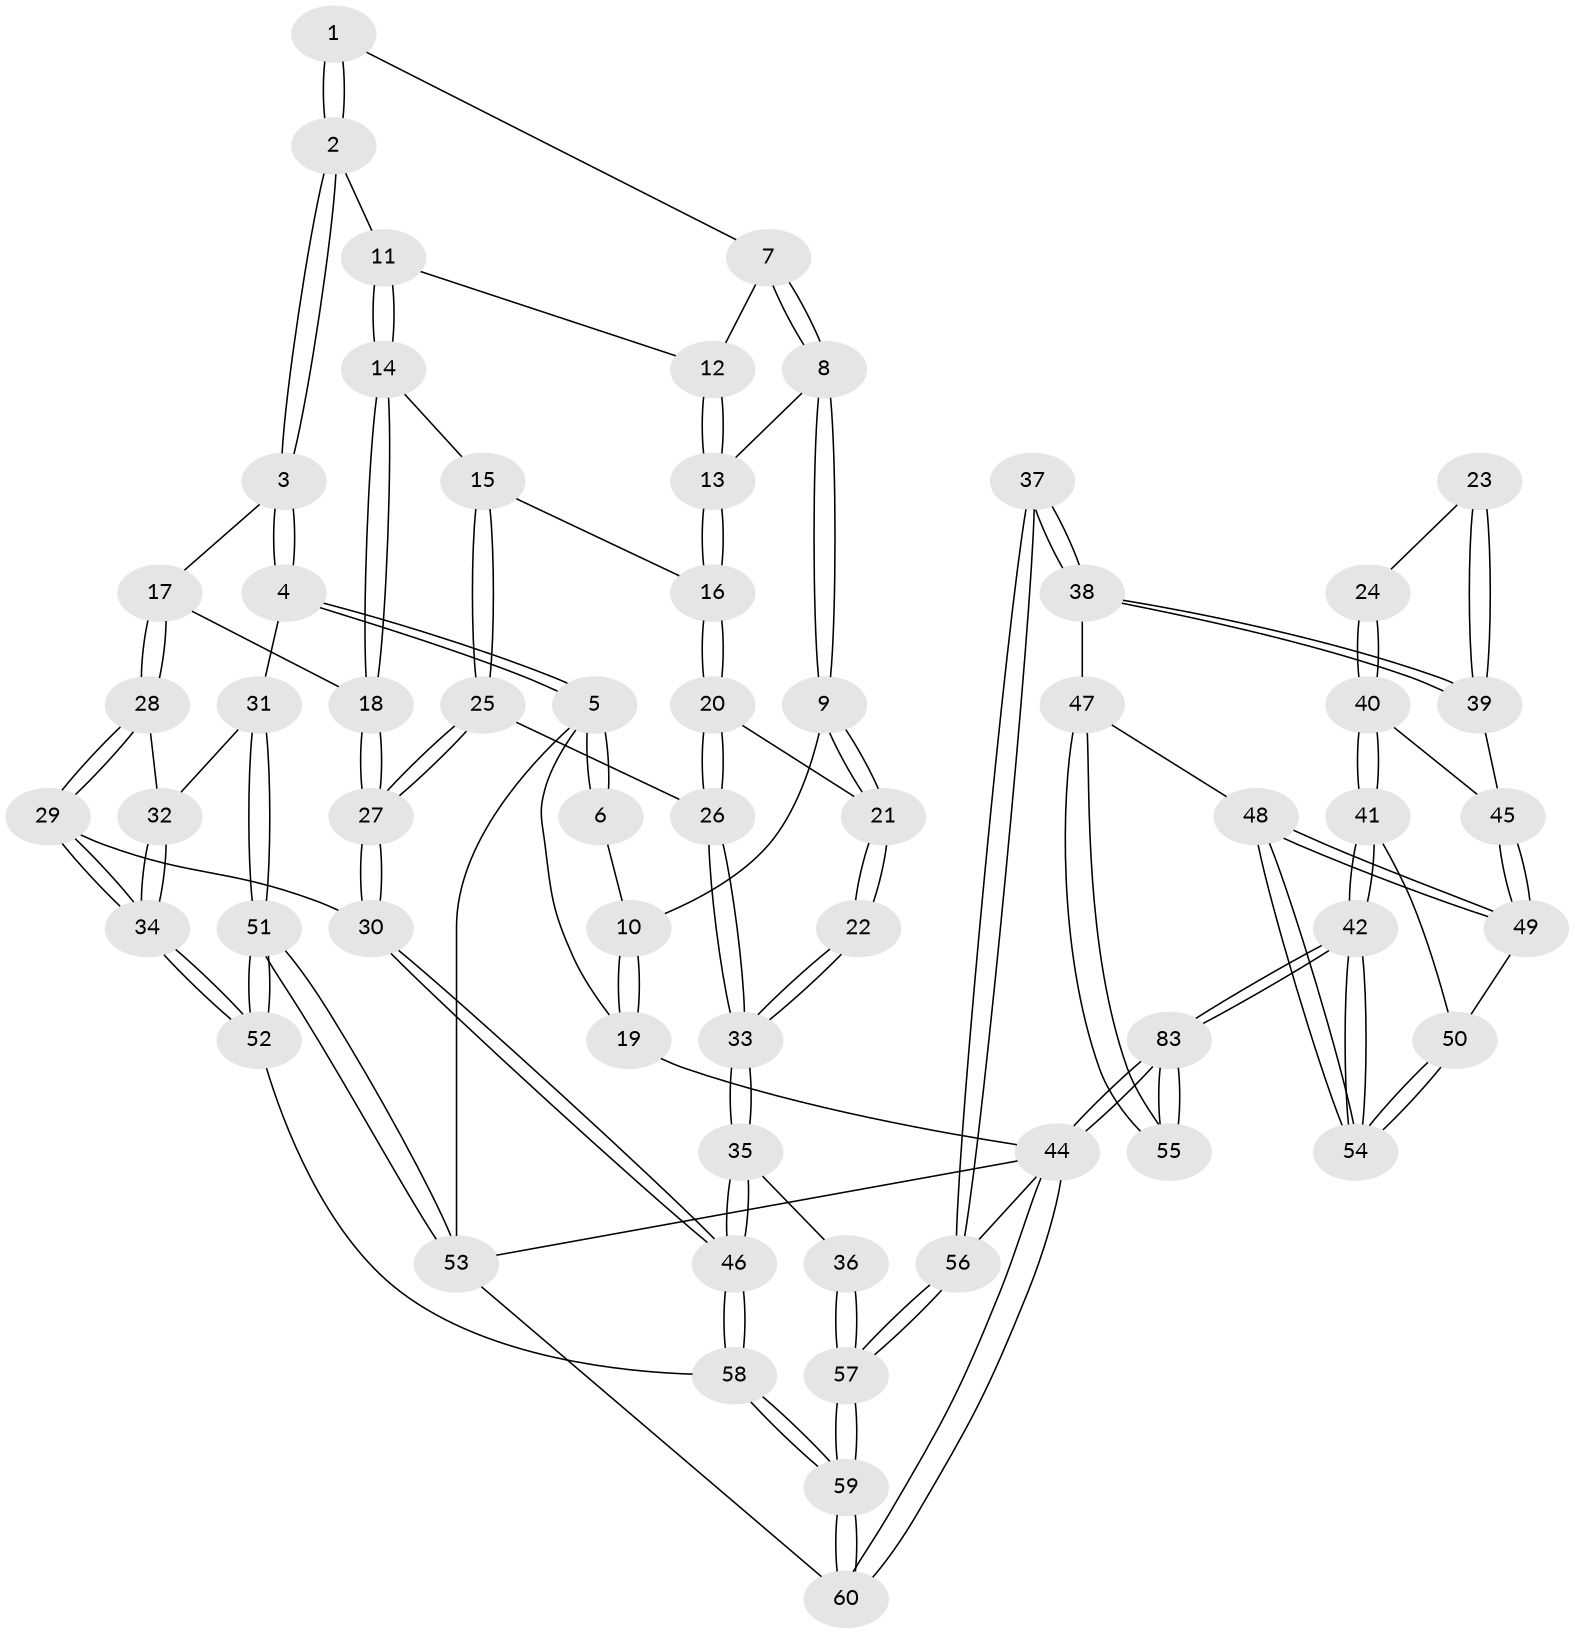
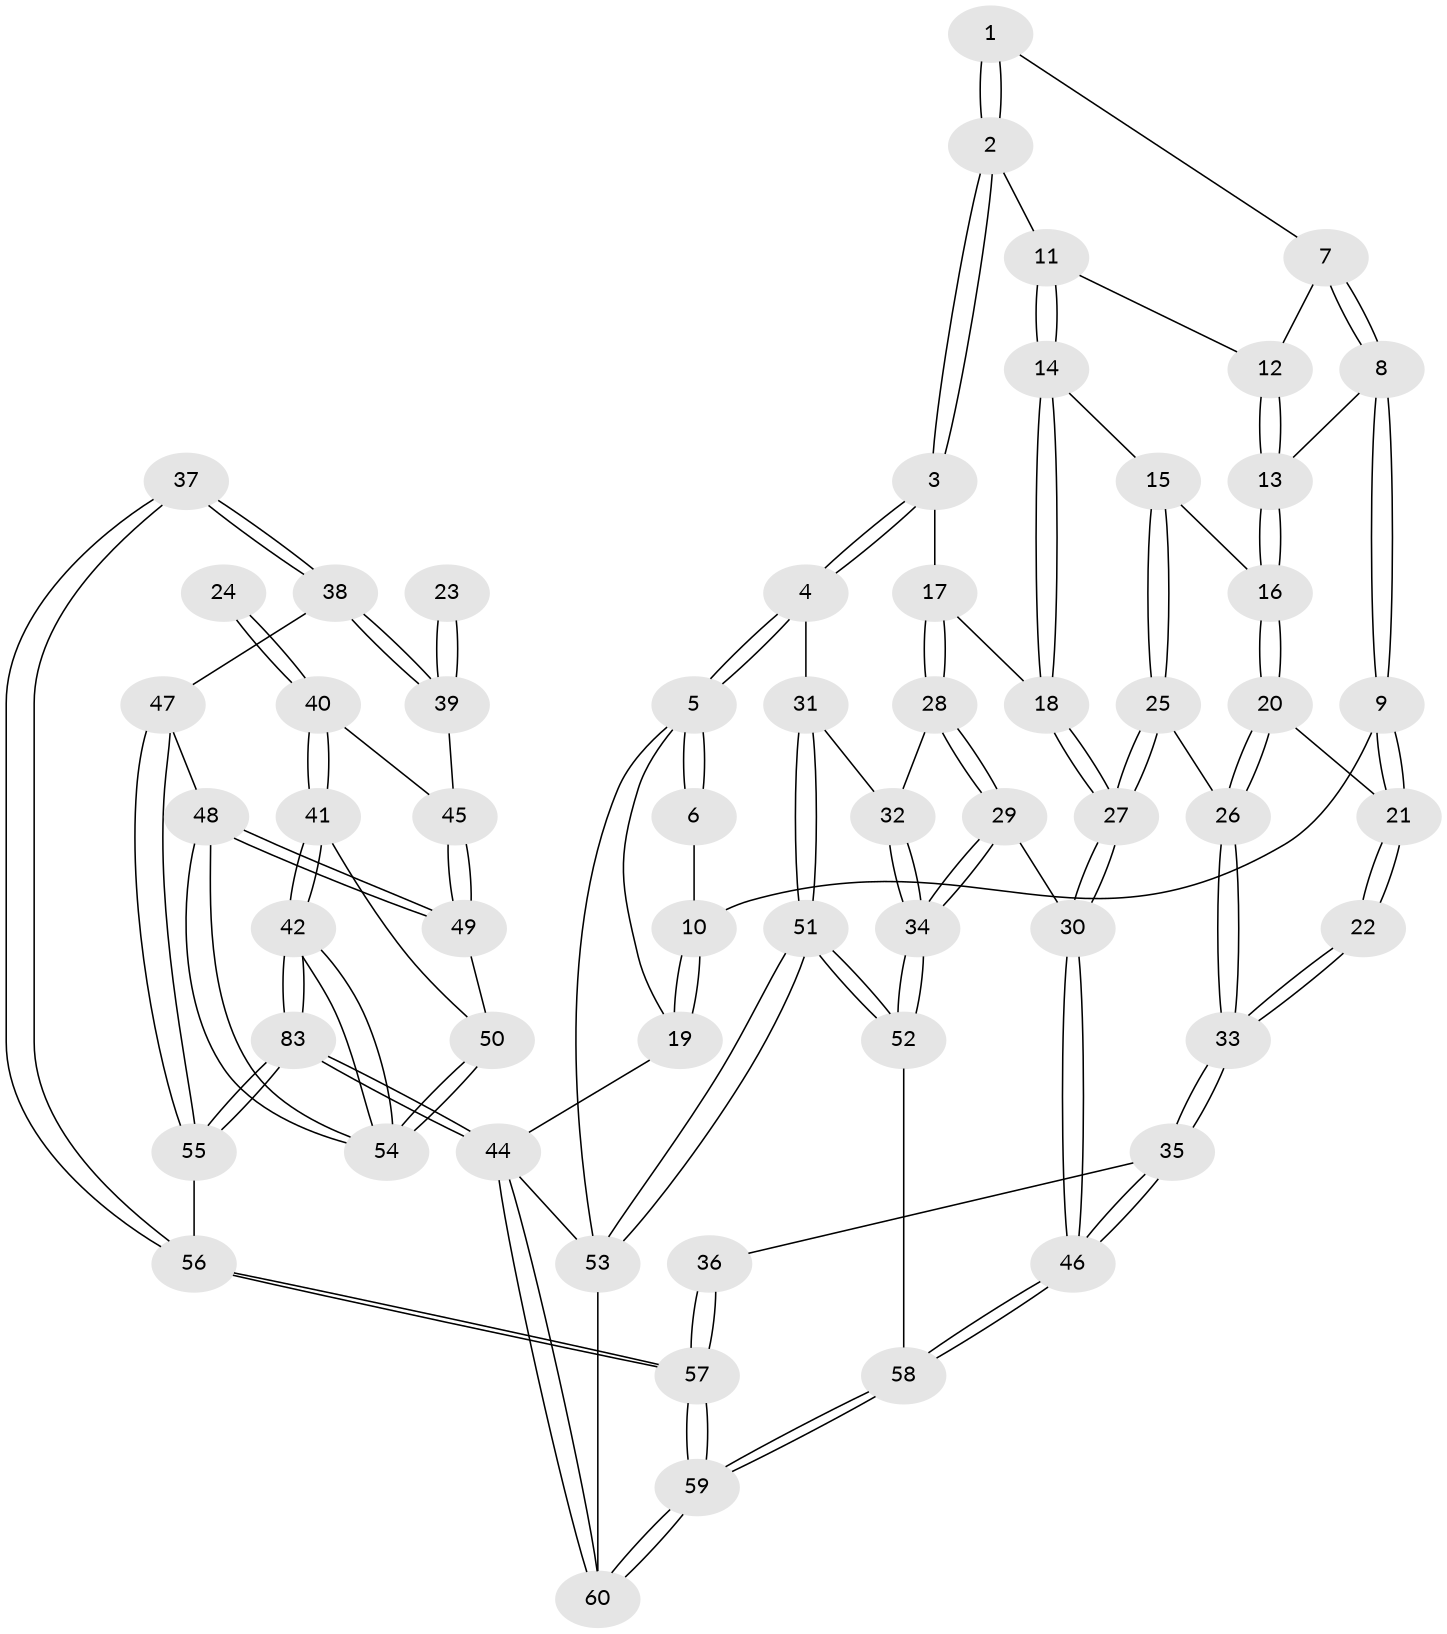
edge "23" -- "24": removed
edge "44" -- "56": now "55" -- "56"
